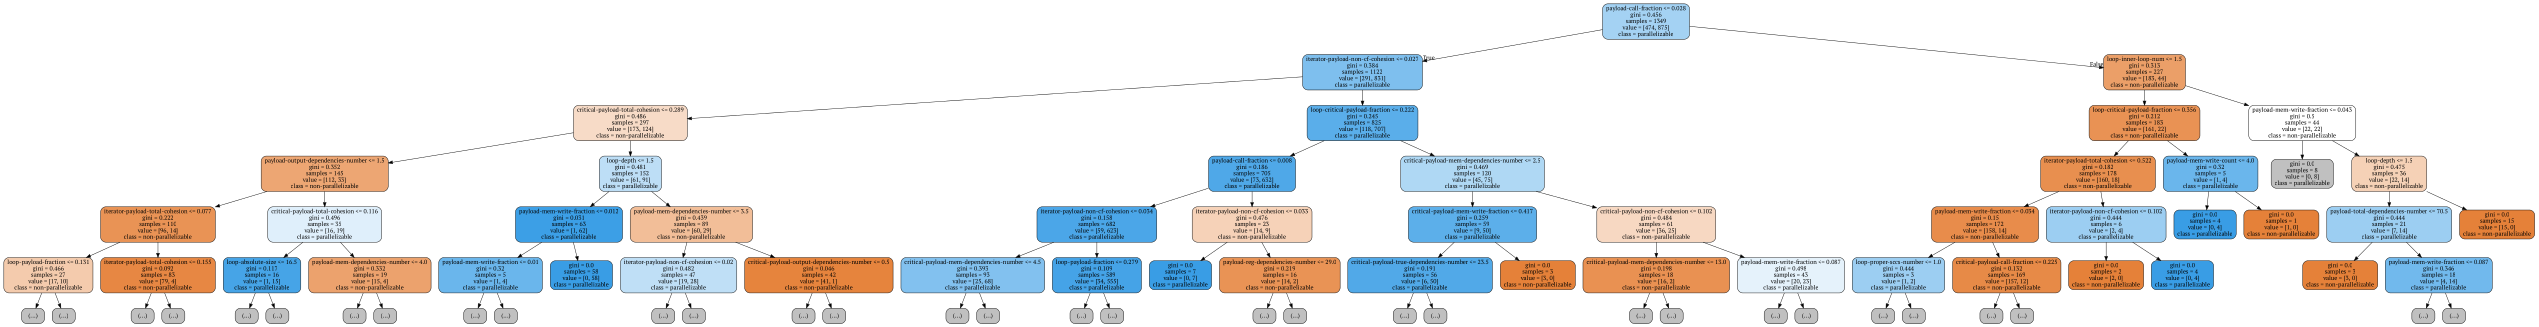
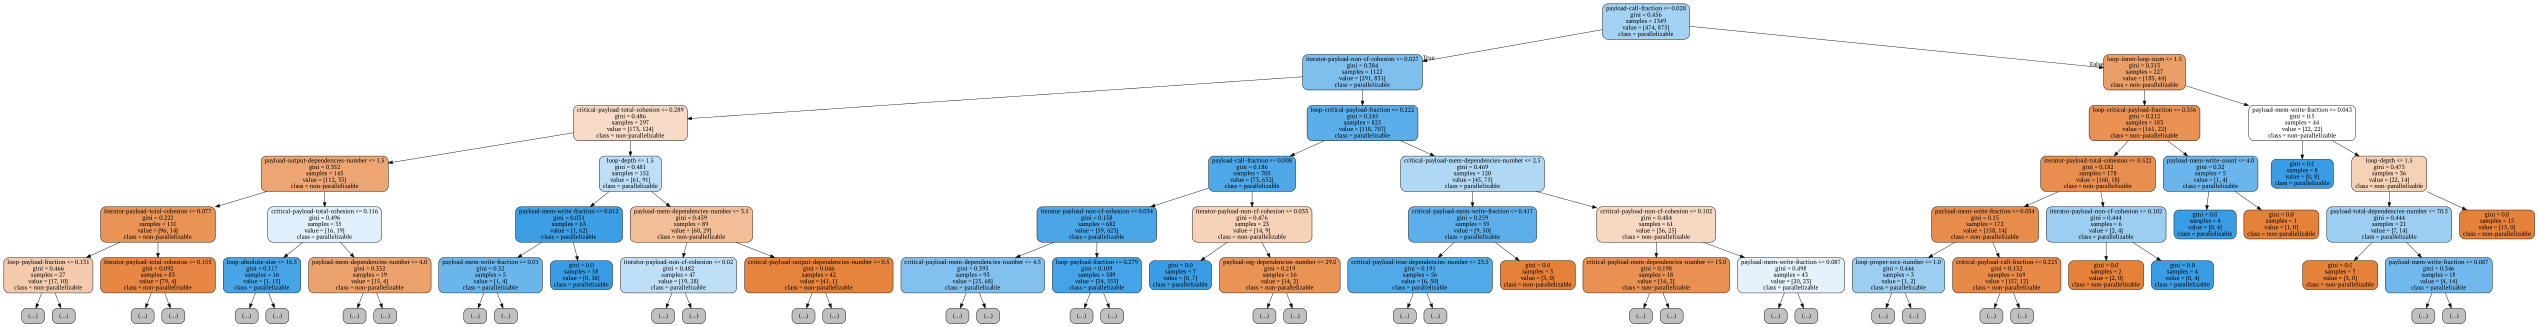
node "gini = 0.0 samples = 8 value = [0, 8] class = parallelizable": fillcolor #c0c0c0 -> #399de5ff
